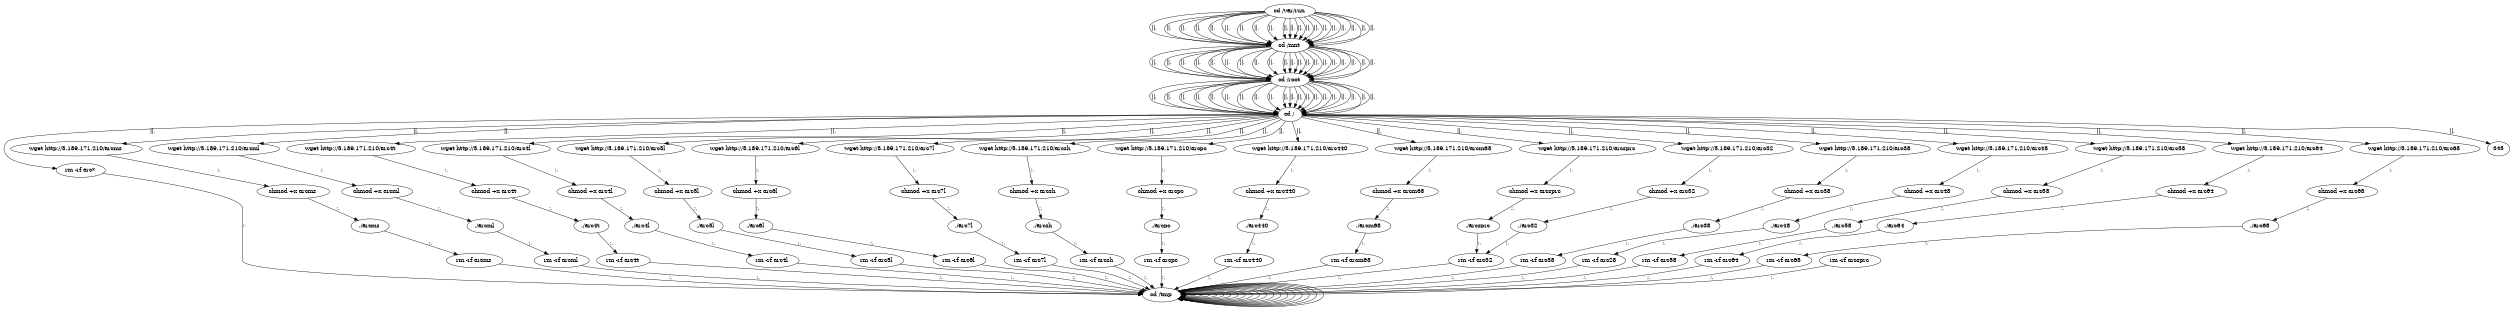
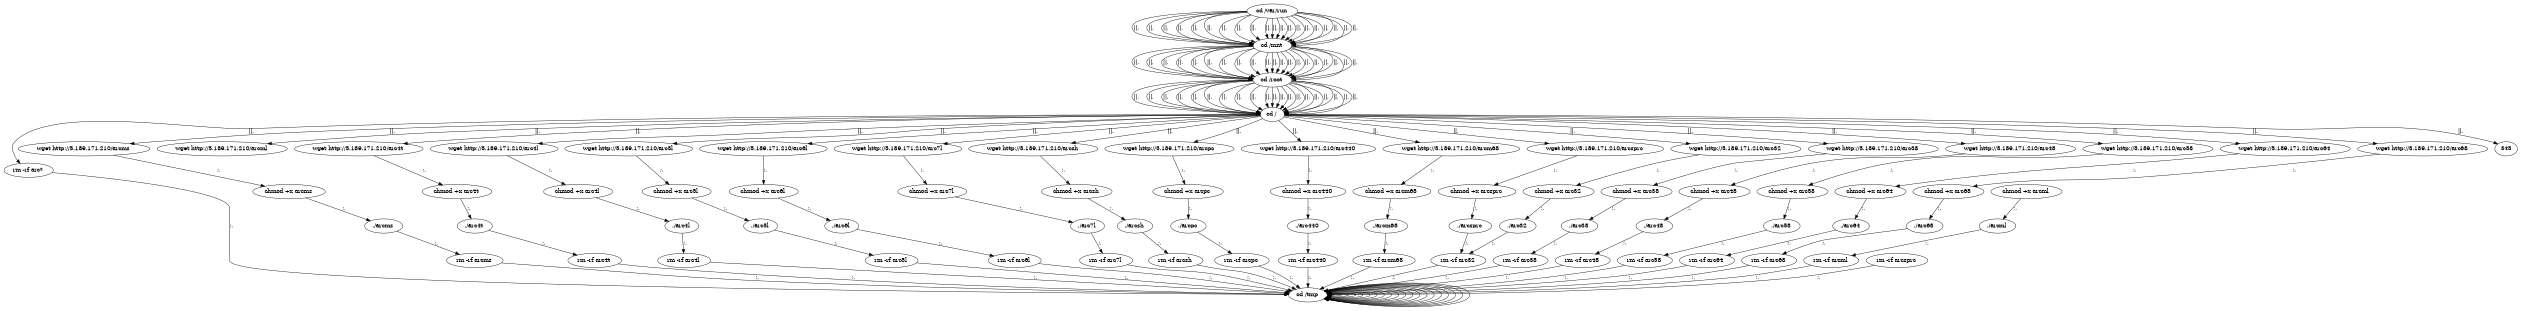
edge "wget http://5.189.171.210/arcml" -> "chmod +x arcml": removed, label ";,"
node "rm -rf arc28": label "rm -rf arc28" -> "rm -rf arc48"
